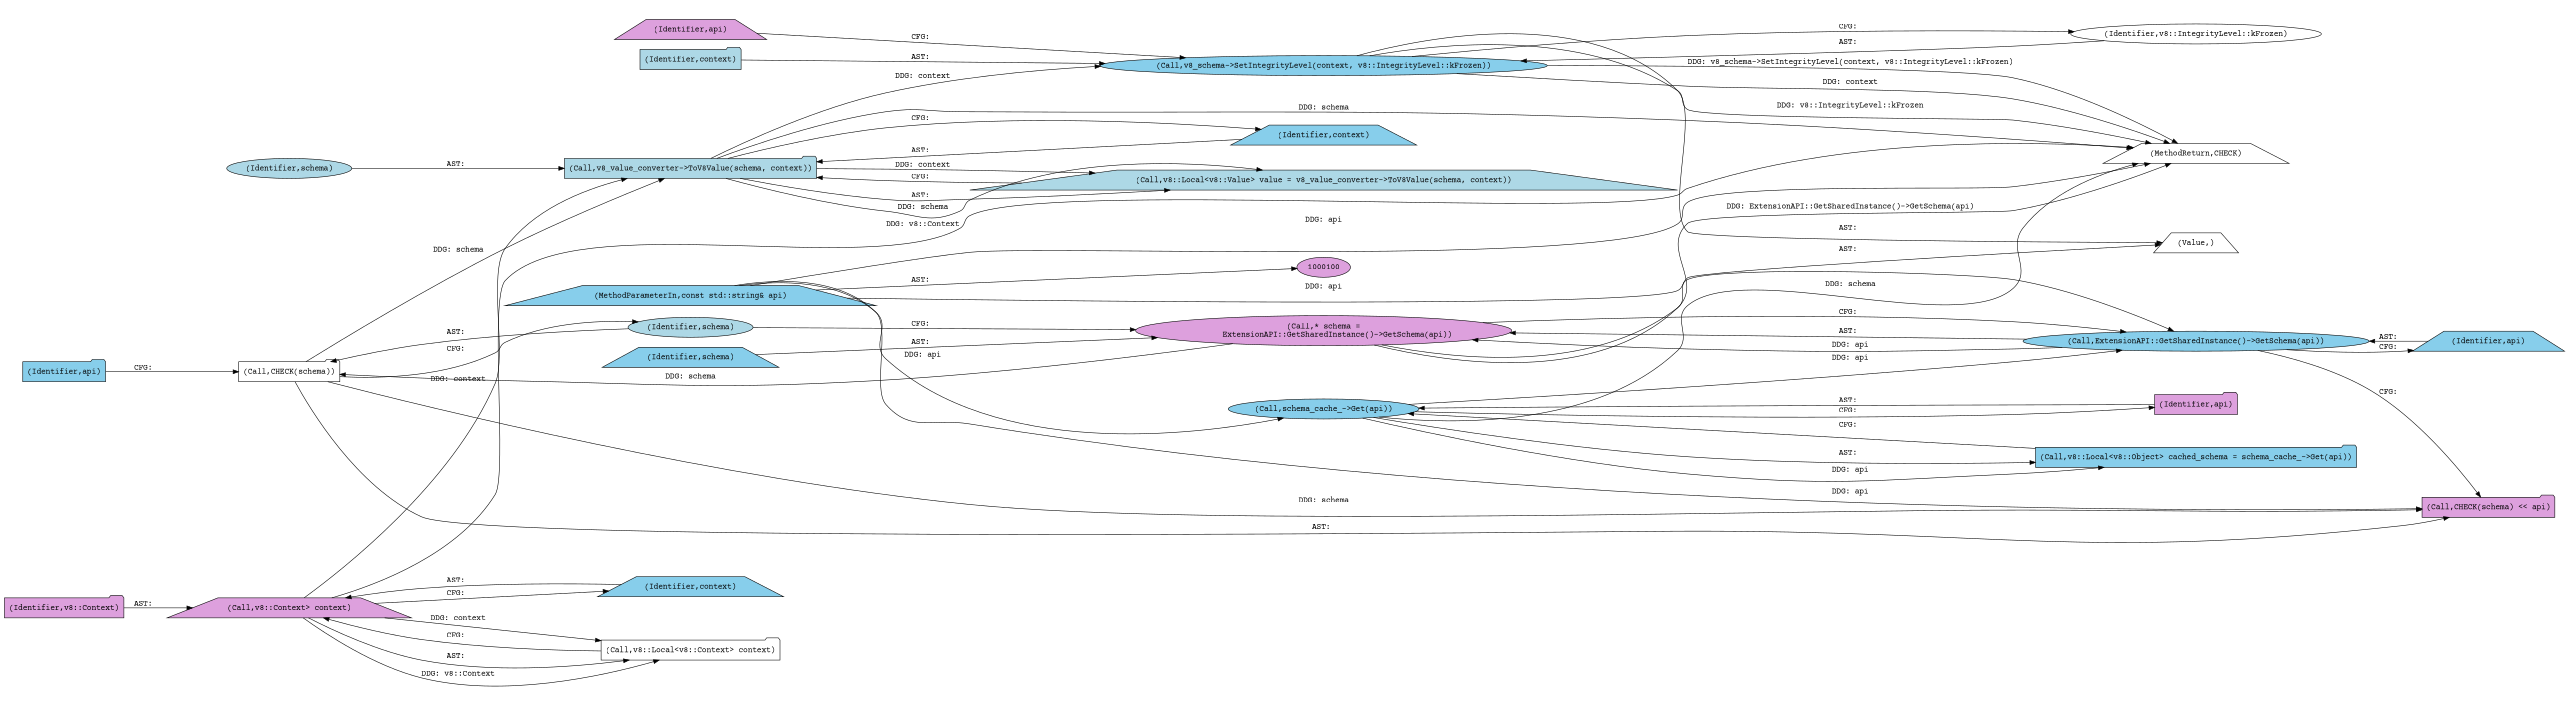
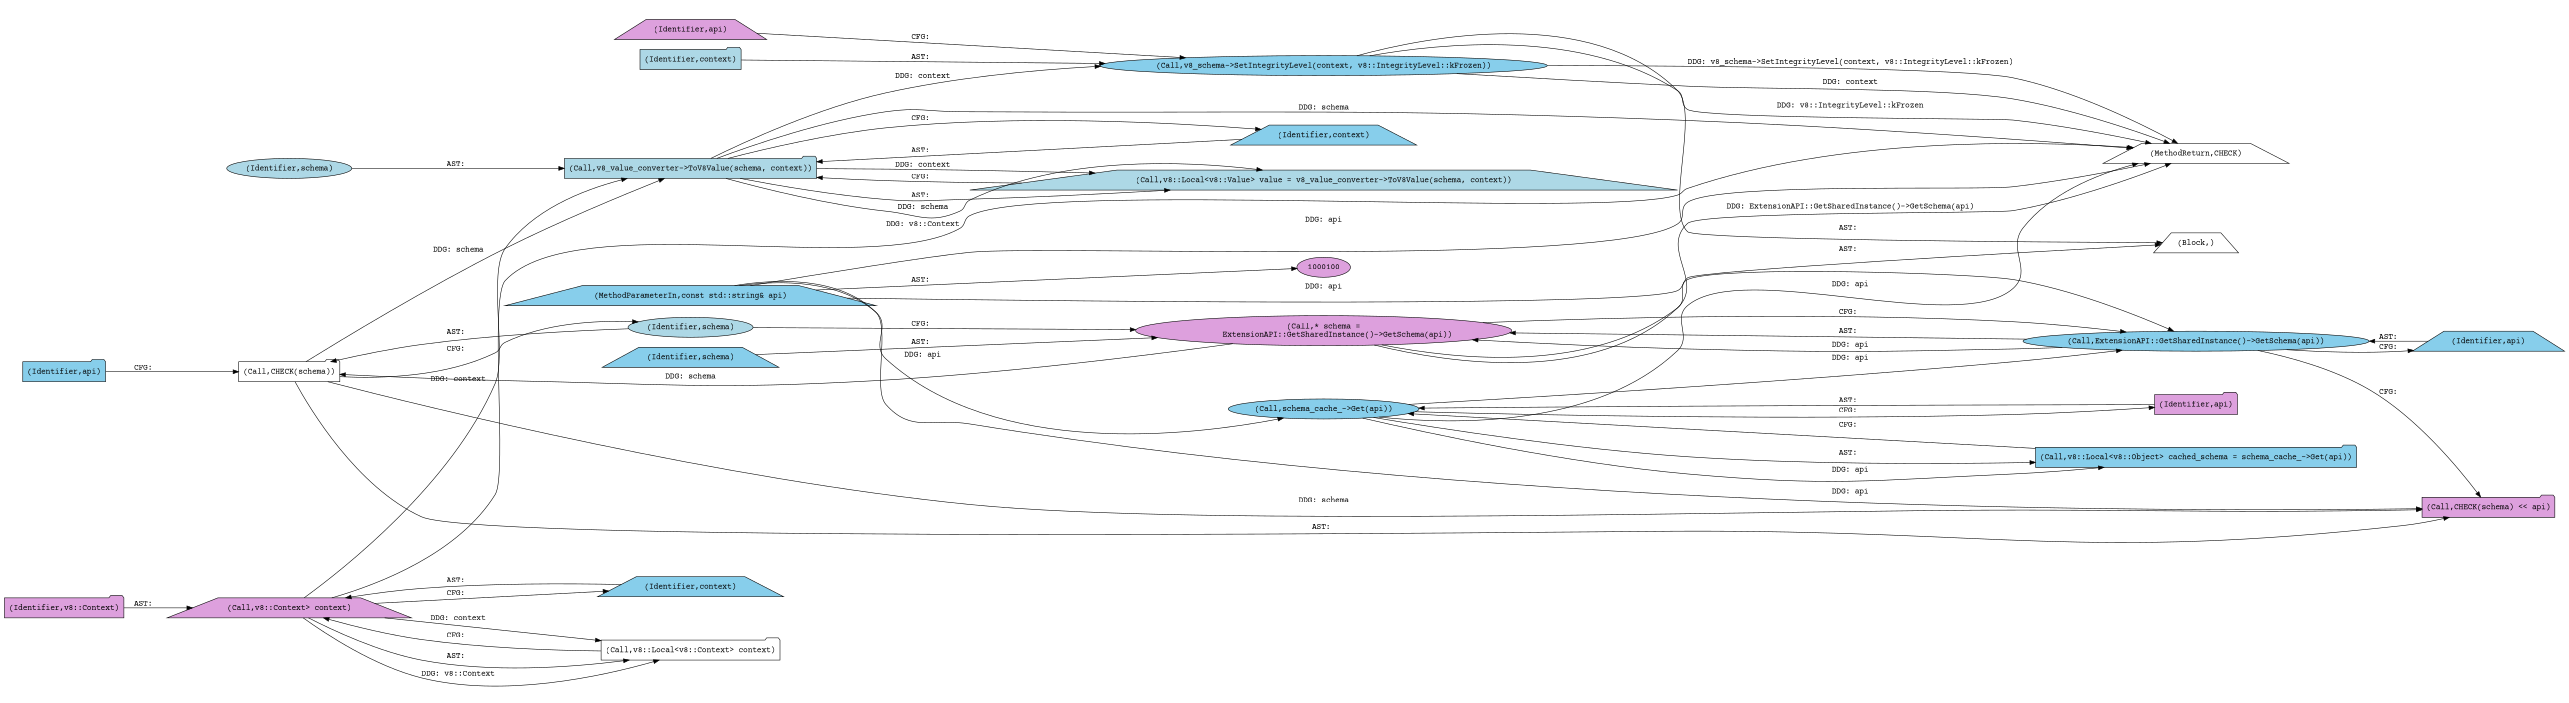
node "(Identifier,v8::IntegrityLevel::kFrozen)": removed
node "(Value,)": label "(Value,)" -> "(Block,)"
edge "(Call,schema_cache_->Get(api))" -> "(MethodReturn,CHECK)": label "DDG: schema" -> "DDG: api"
